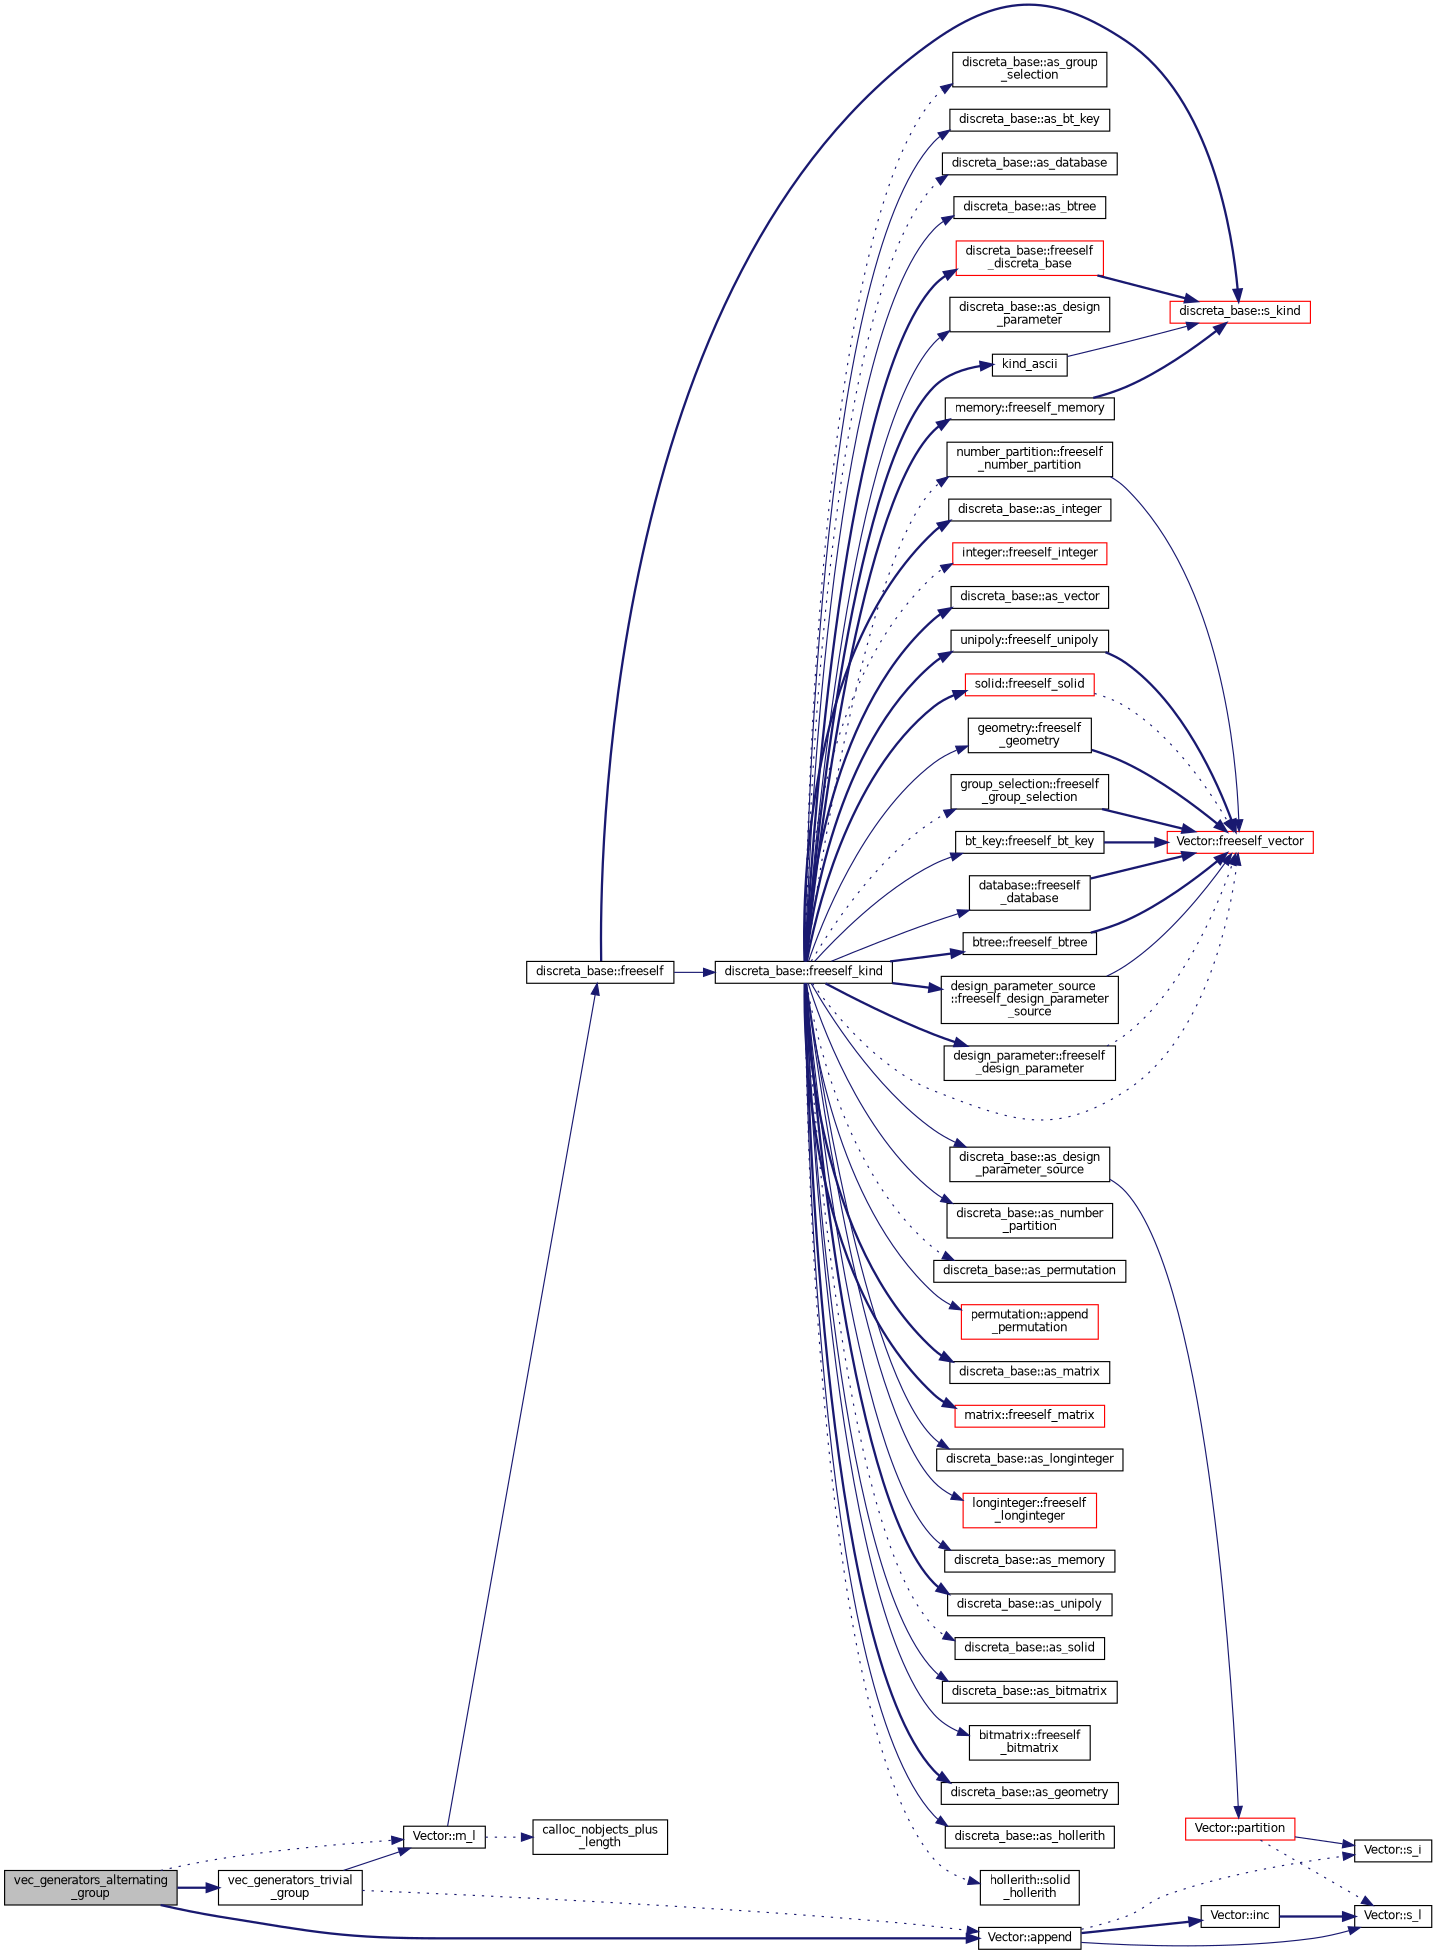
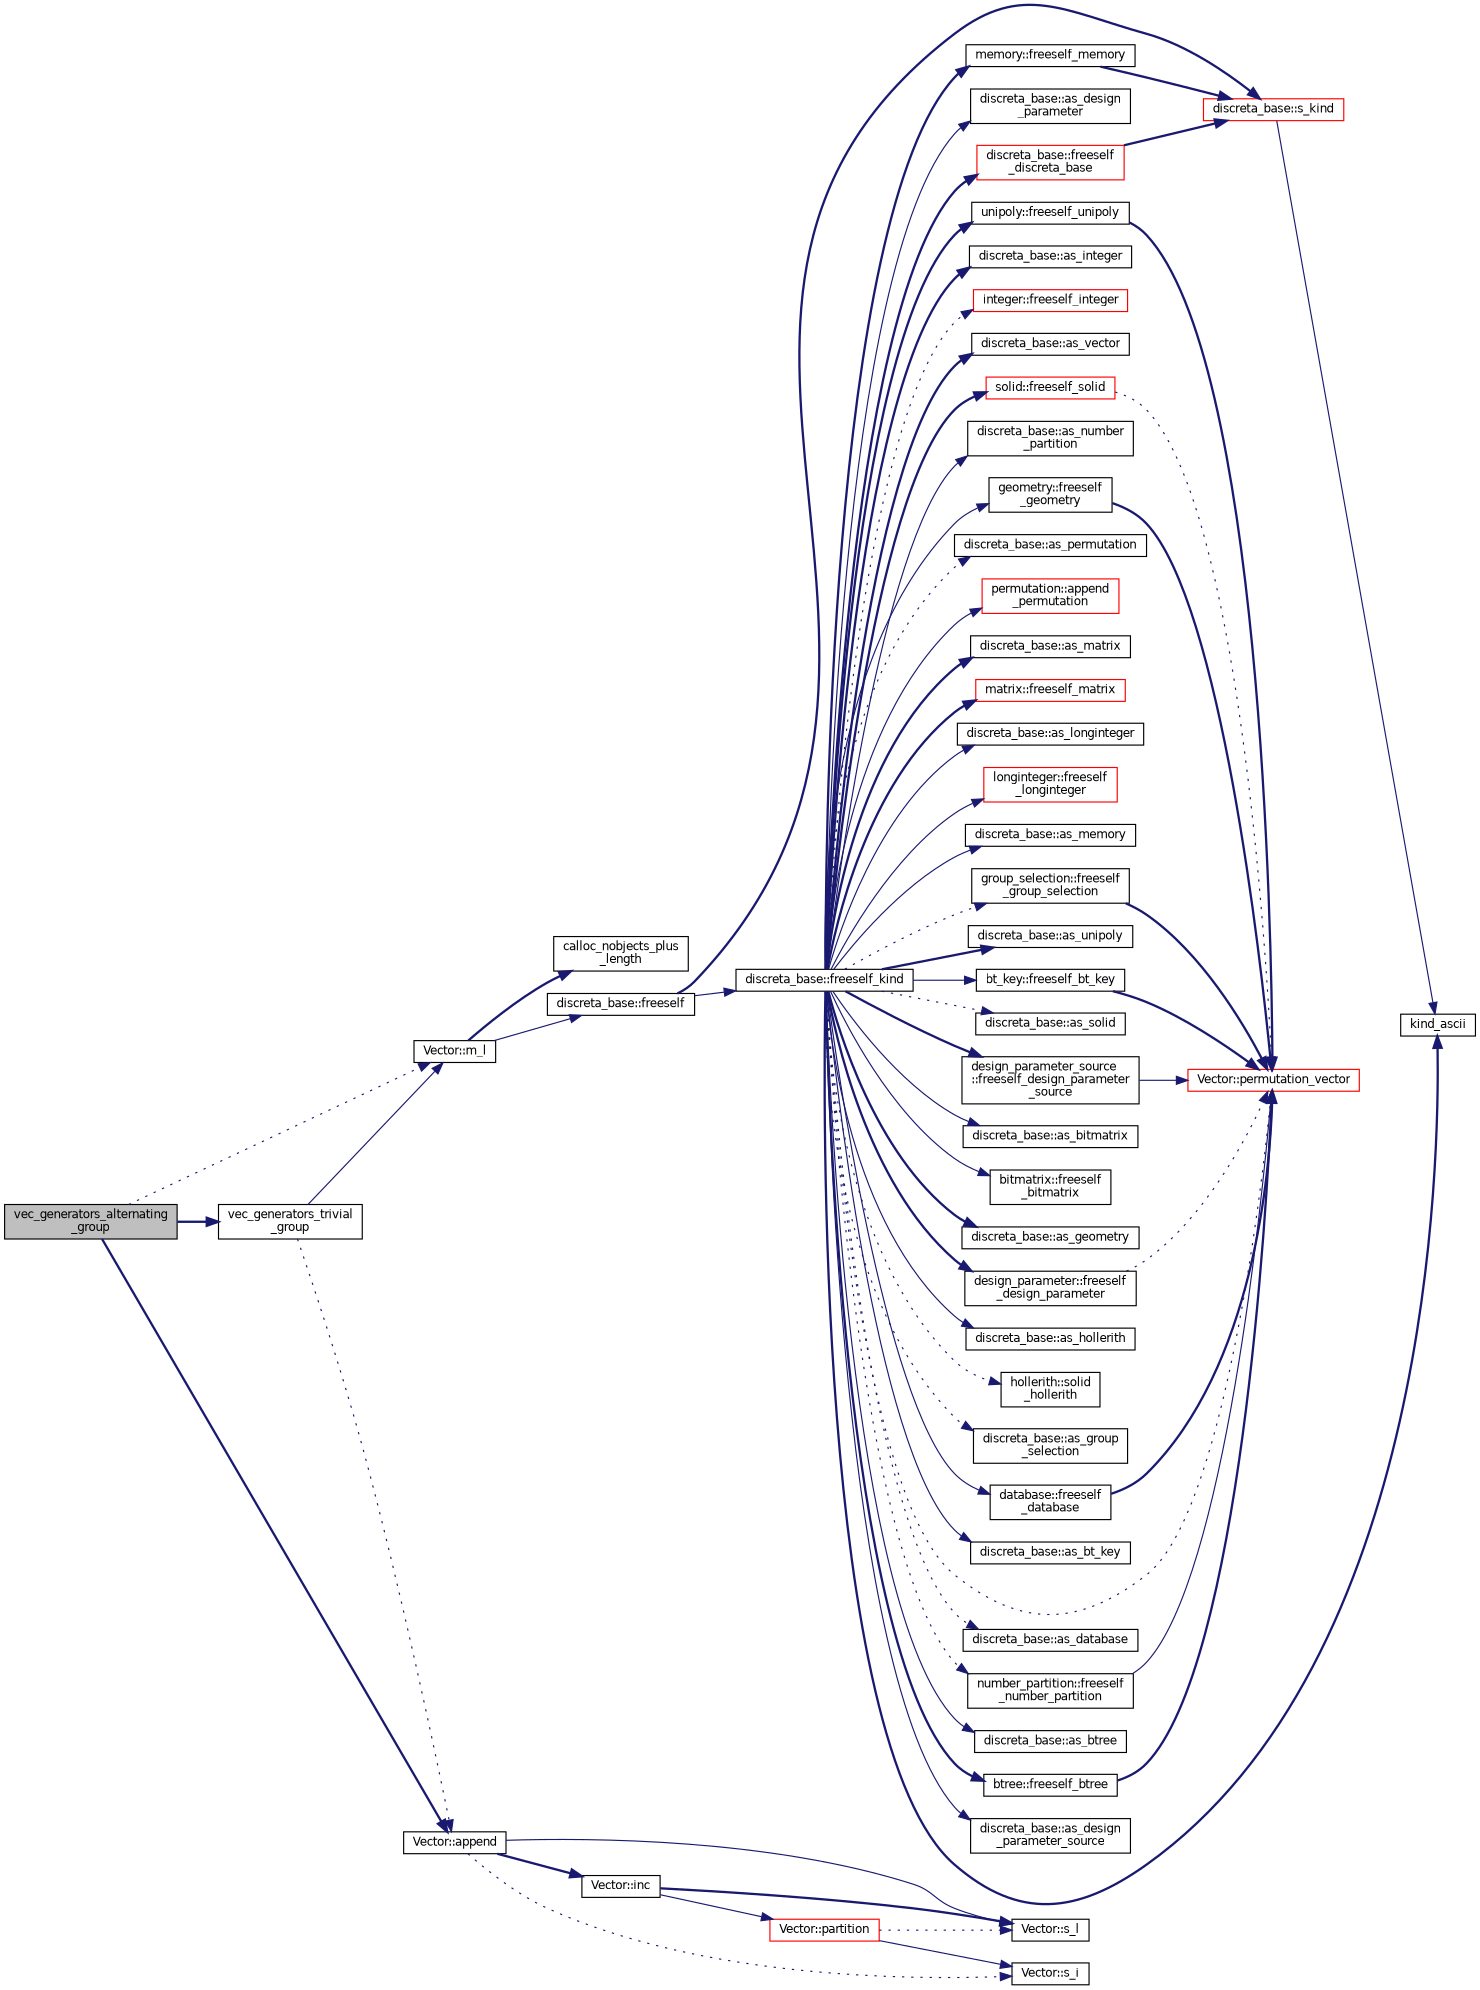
edge "kind_ascii" -> "discreta_base::s_kind": reversed
node "Vector::freeself_vector": label "Vector::freeself_vector" -> "Vector::permutation_vector"
edge "discreta_base::as_design _parameter_source" -> "Vector::partition": now "Vector::inc" -> "Vector::partition"
edge "Vector::m_l" -> "calloc_nobjects_plus _length": style dotted -> bold
